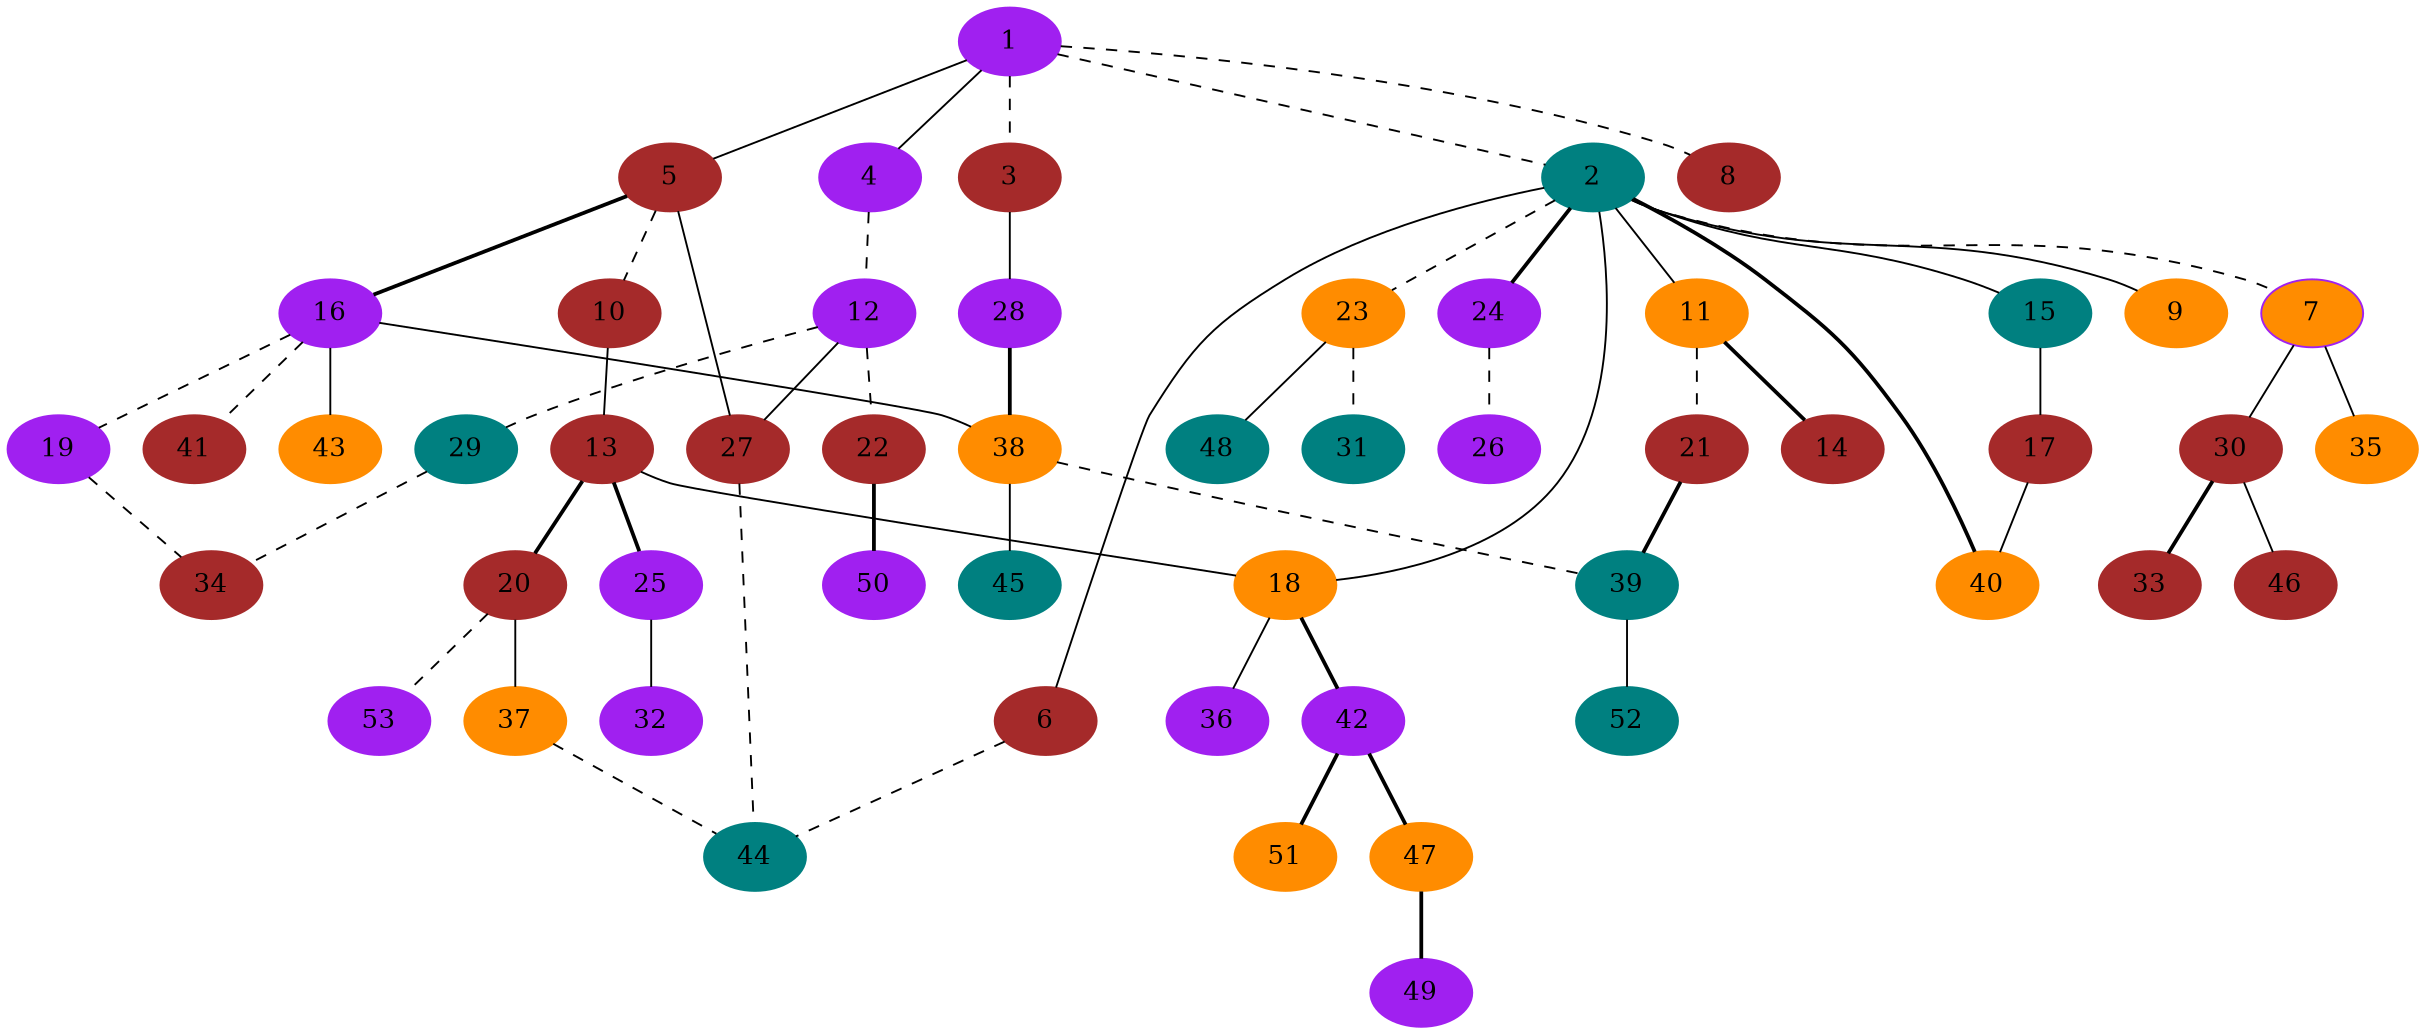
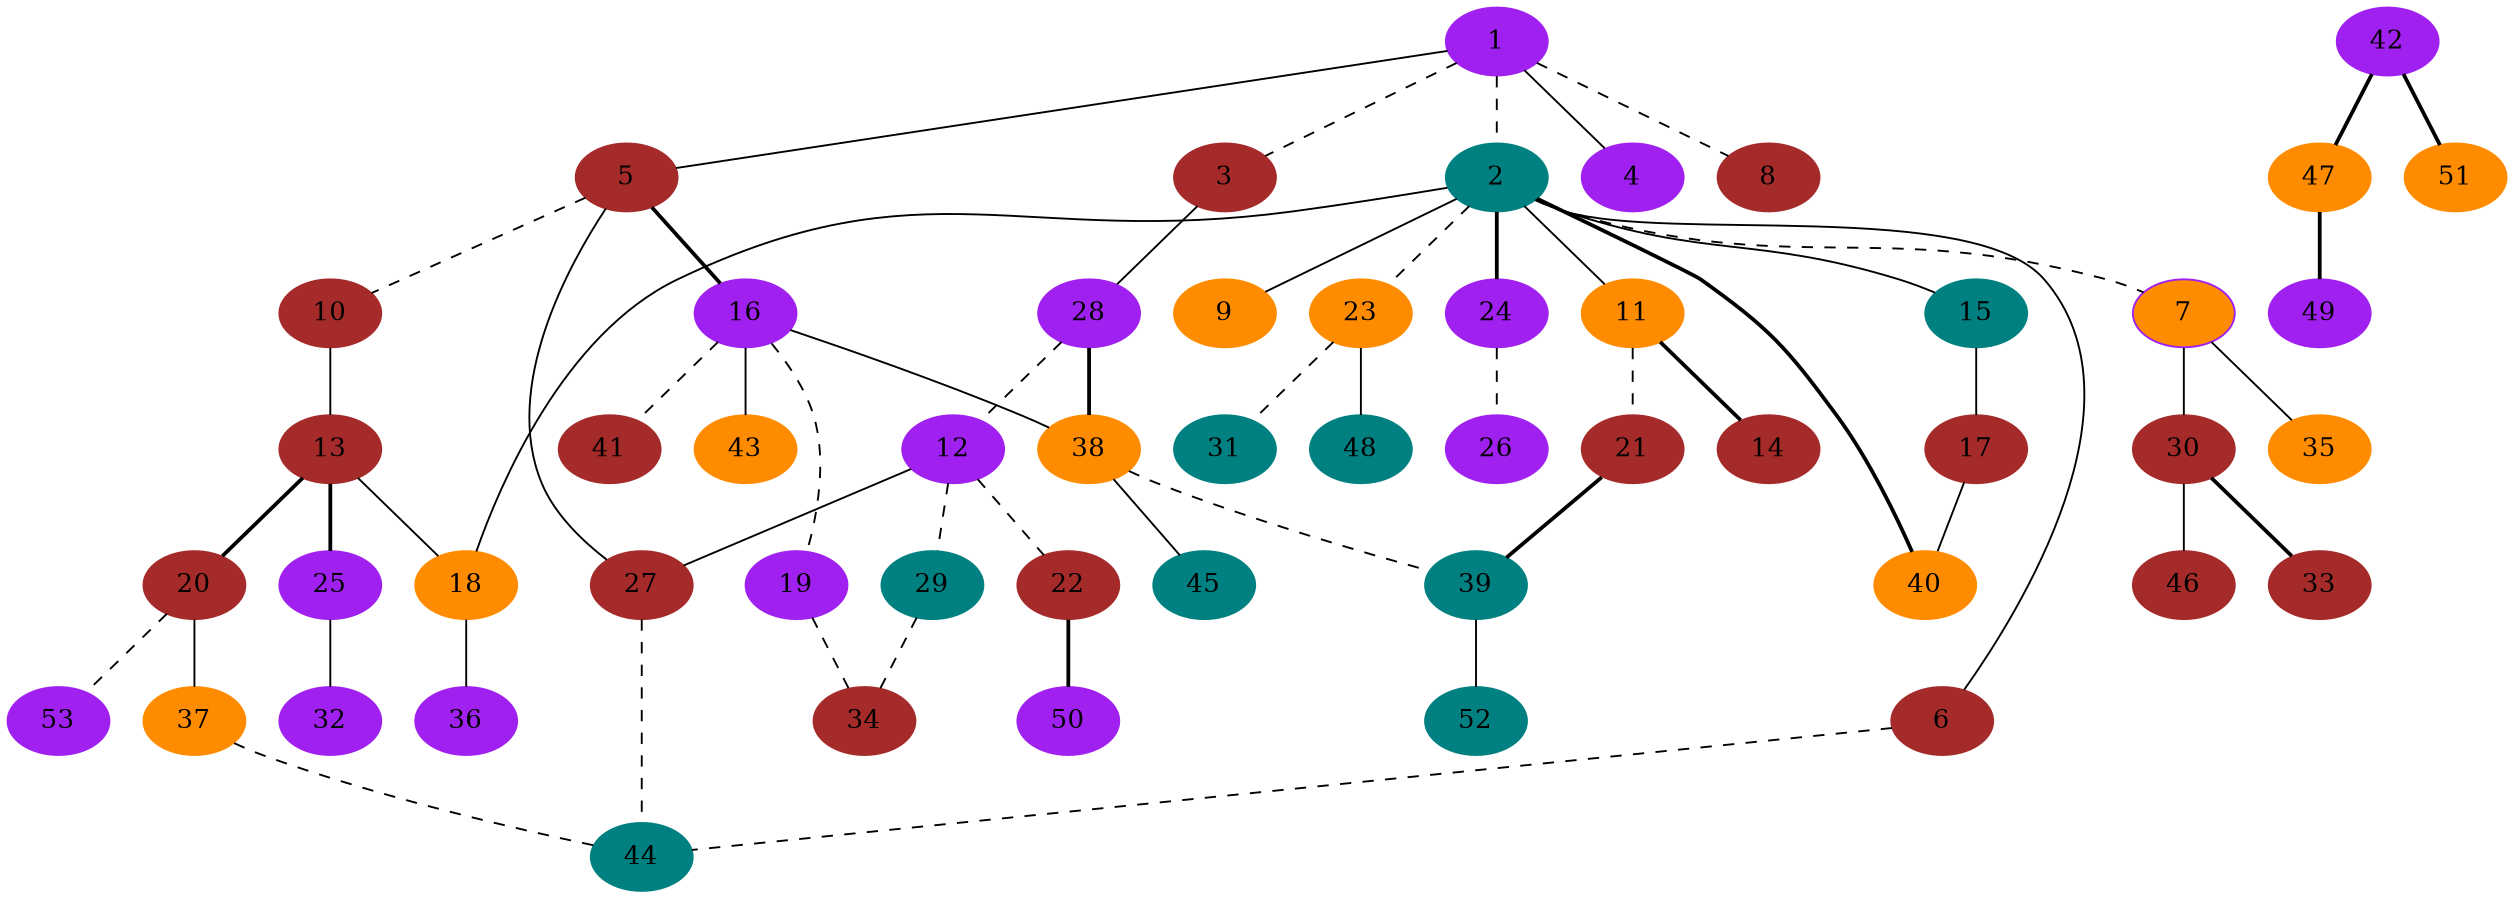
edge "4" -- "12": now "28" -- "12"
edge "18" -- "42": removed
